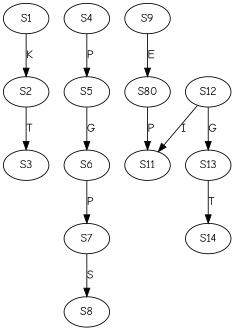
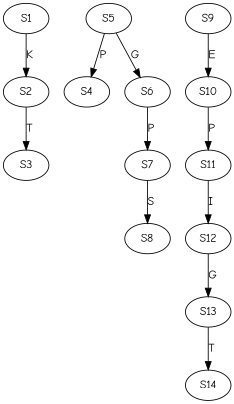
edge "S4" -> "S5": reversed
node "S80": label "S80" -> "S10"
edge "S12" -> "S11": reversed
